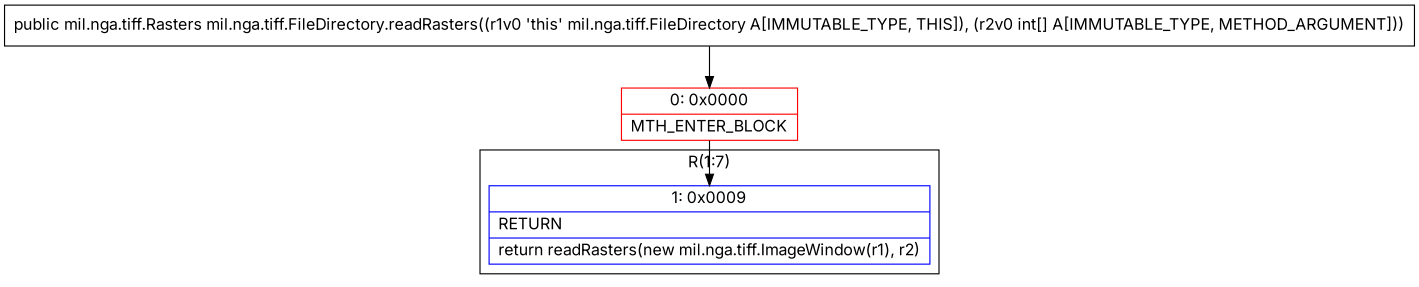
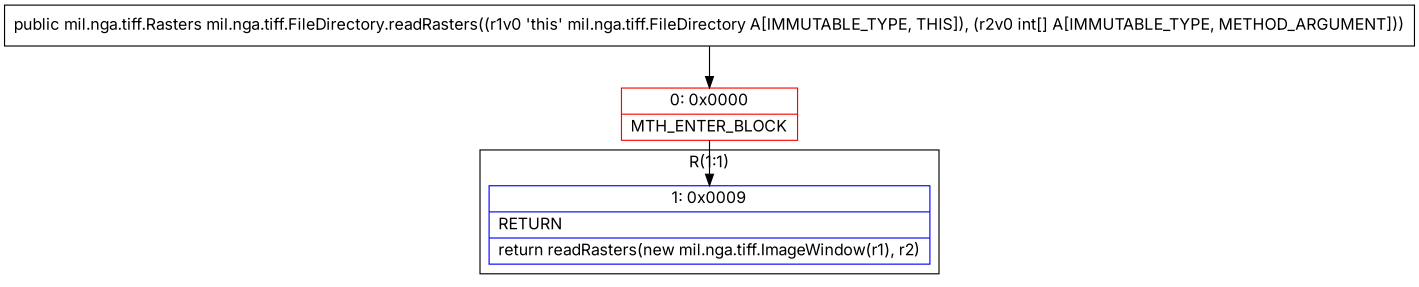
cluster "R(1:7)": label "R(1:7)" -> "R(1:1)"
